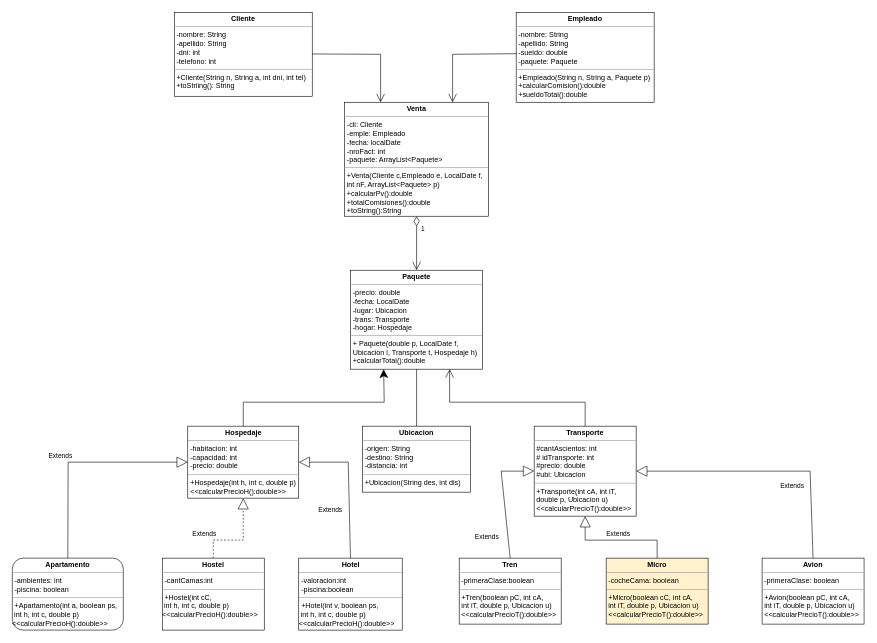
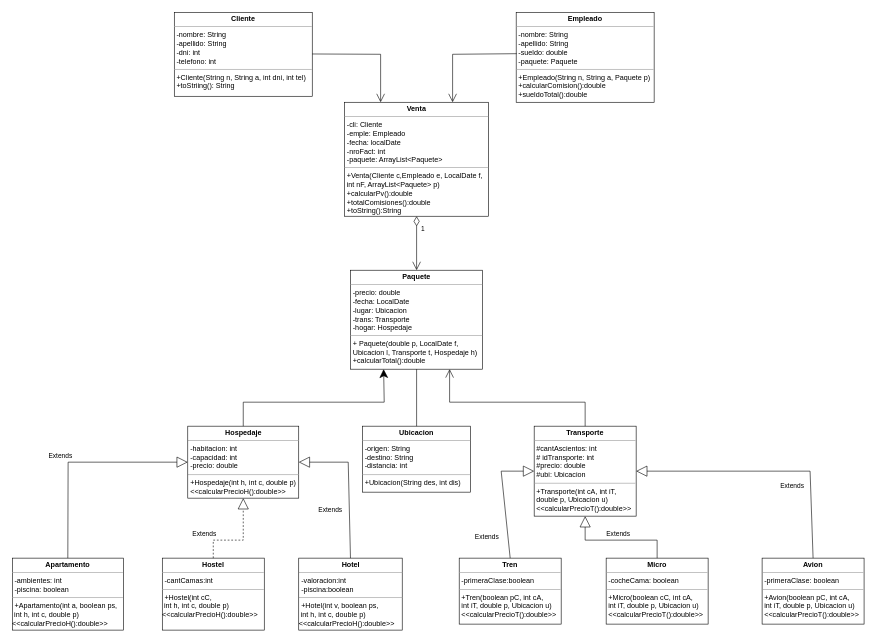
node "Micro -cocheCama: boolean +Micro(boolean cC, int cA, int iT, double p, Ubicacion u) <<calcularPrecioT():double>>": fillcolor #fff2cc -> #ffffff
node "Apartamento -ambientes: int -piscina: boolean +Apartamento(int a, boolean ps, int h, int c, double p) <<calcularPrecioH():double>>": shape rounded rectangle -> rectangle
